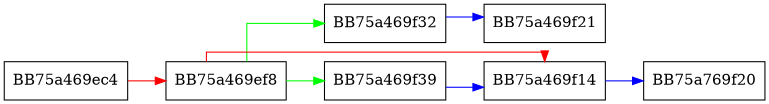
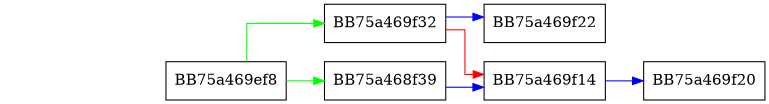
node "BB75a469f21": label "BB75a469f21" -> "BB75a469f22"
edge "BB75a469ef8" -> "BB75a469f14": now "BB75a469f32" -> "BB75a469f14"
node "BB75a469ec4": removed
node "BB75a469f39": label "BB75a469f39" -> "BB75a468f39"
node "BB75a769f20": label "BB75a769f20" -> "BB75a469f20"
